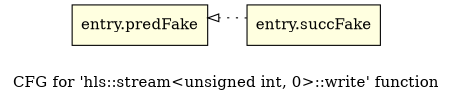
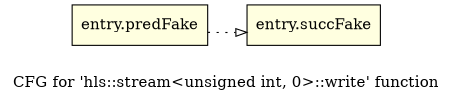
edge "entry.succFake" -> "entry.predFake": reversed
